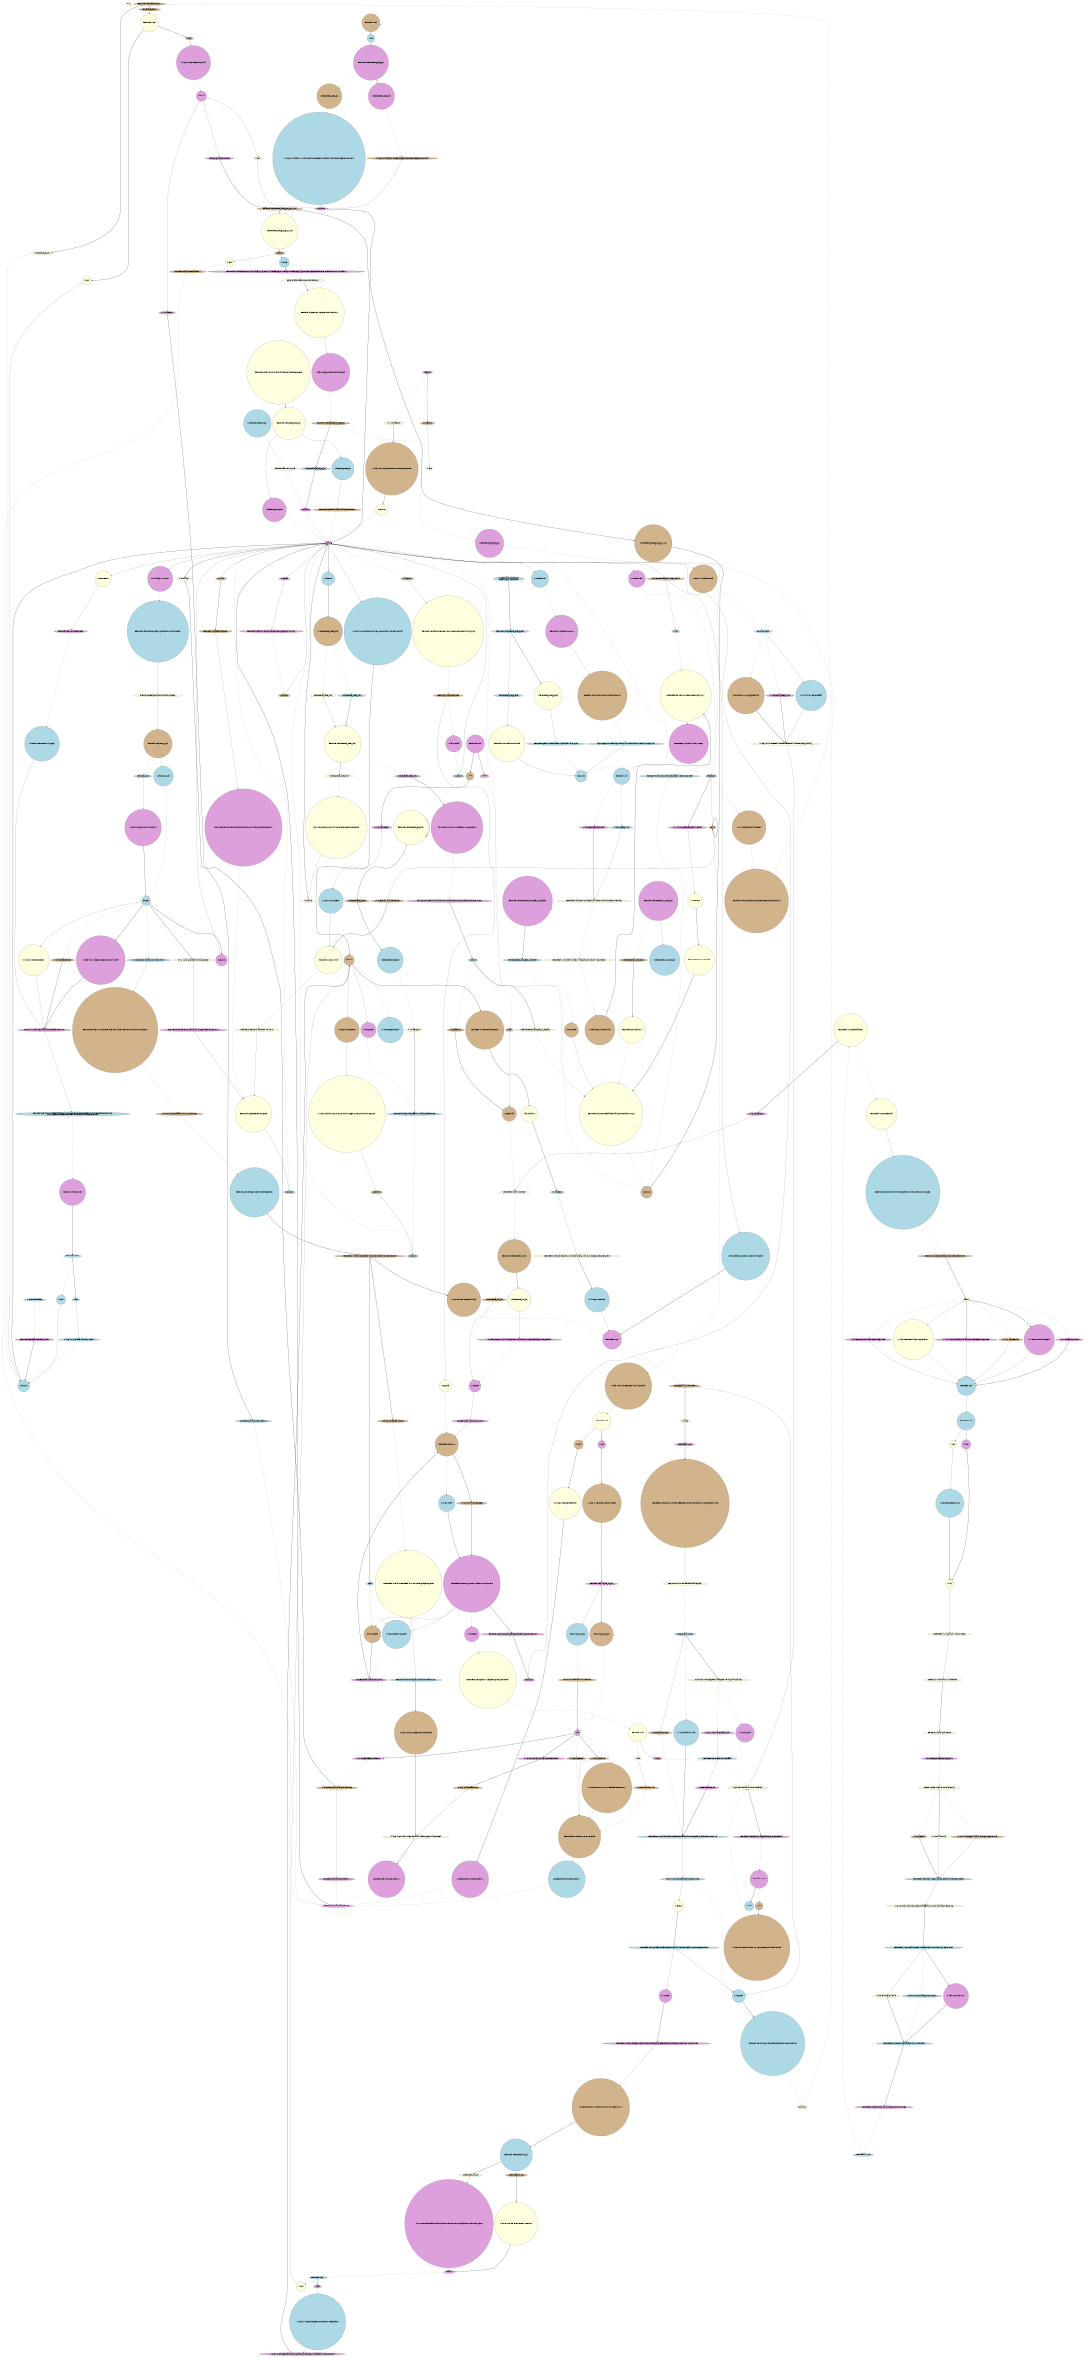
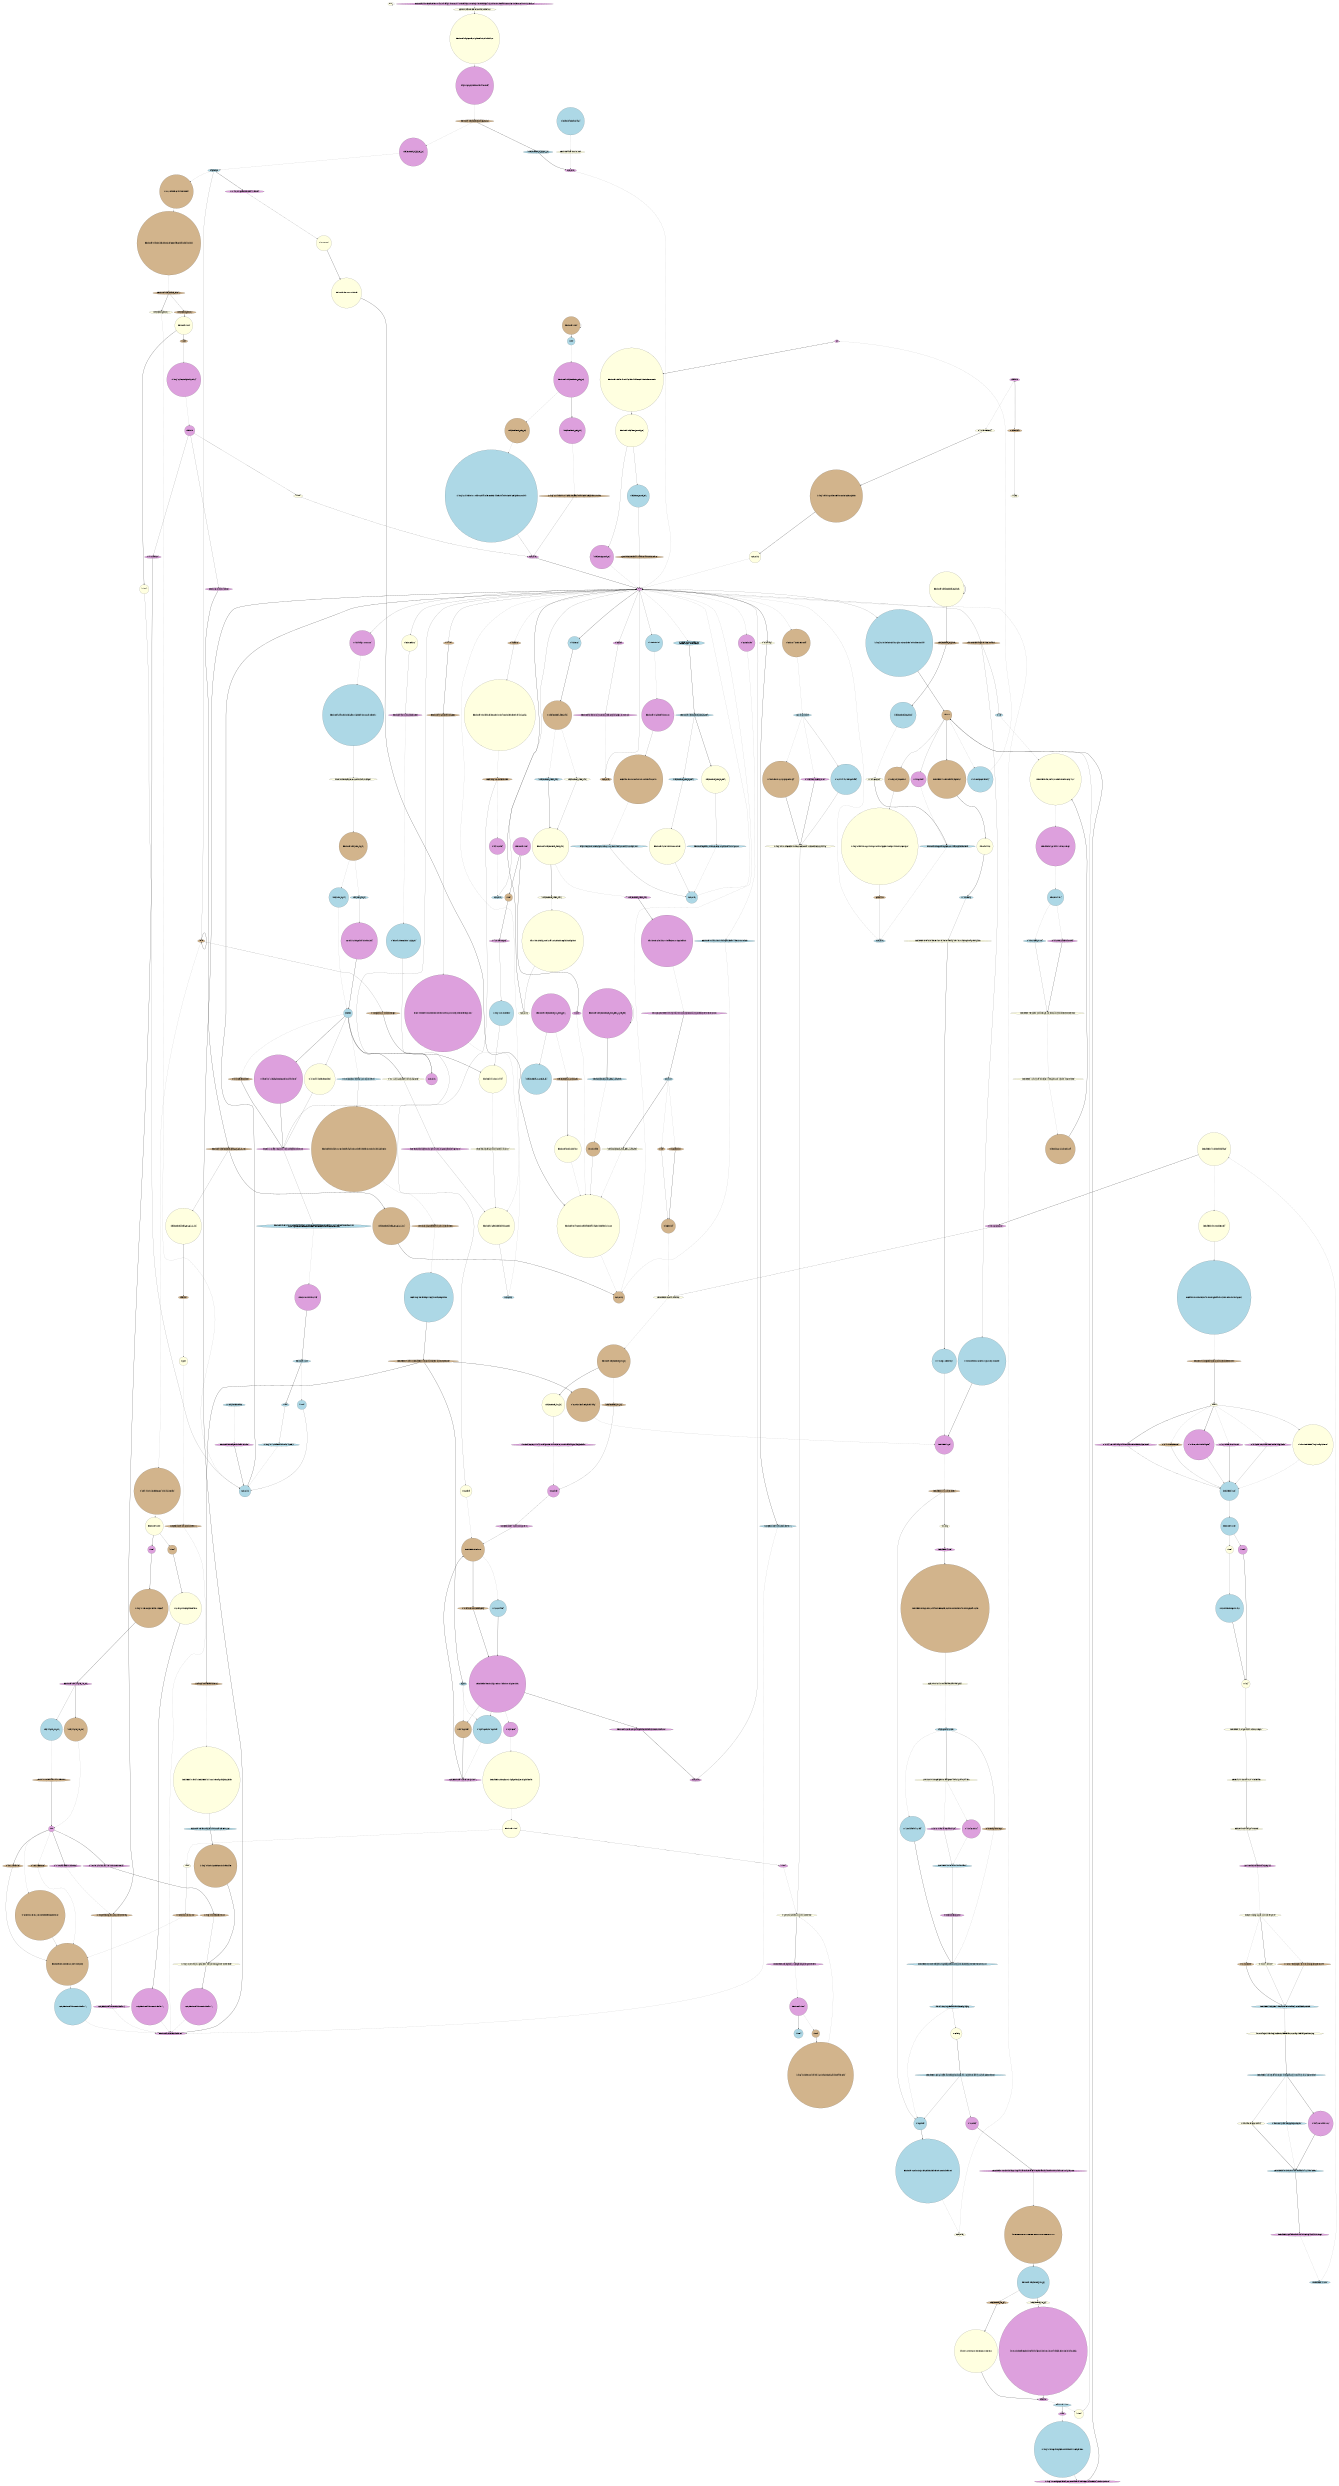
node "Interfacing: Try again, you didn't press it hard enough.": label "Interfacing: Try again, you didn't press it hard enough." -> "Entrance: Try again, you didn't press it hard enough."
node "You: Press again.": removed
node "input": added
